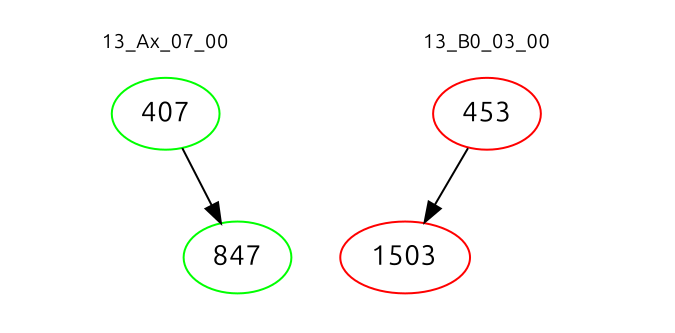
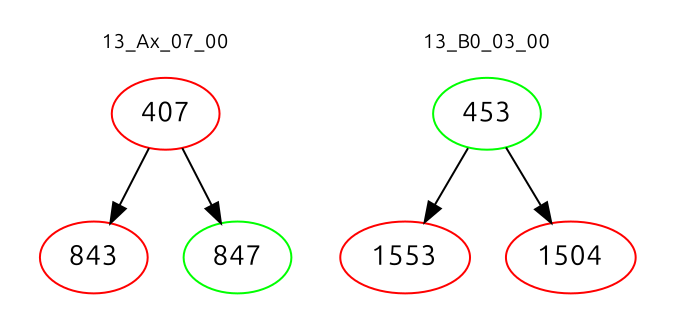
node "407": color green -> red
node "453": color red -> green
node "843": added
node "1503": label "1503" -> "1553"
node "1504": added
